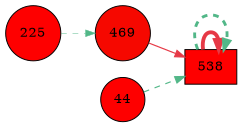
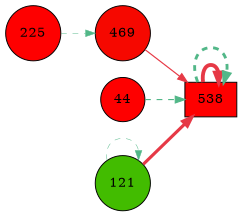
node "121": added
